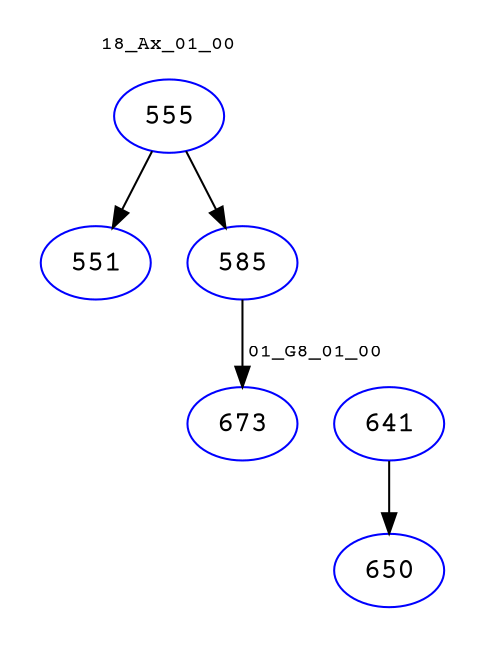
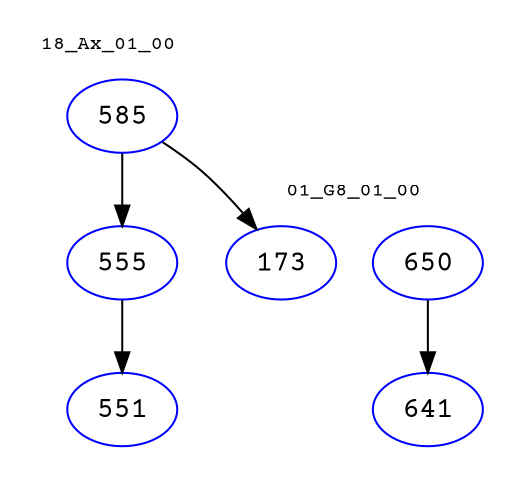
edge "555" -> "585": reversed
node "673": label "673" -> "173"
edge "641" -> "650": reversed
